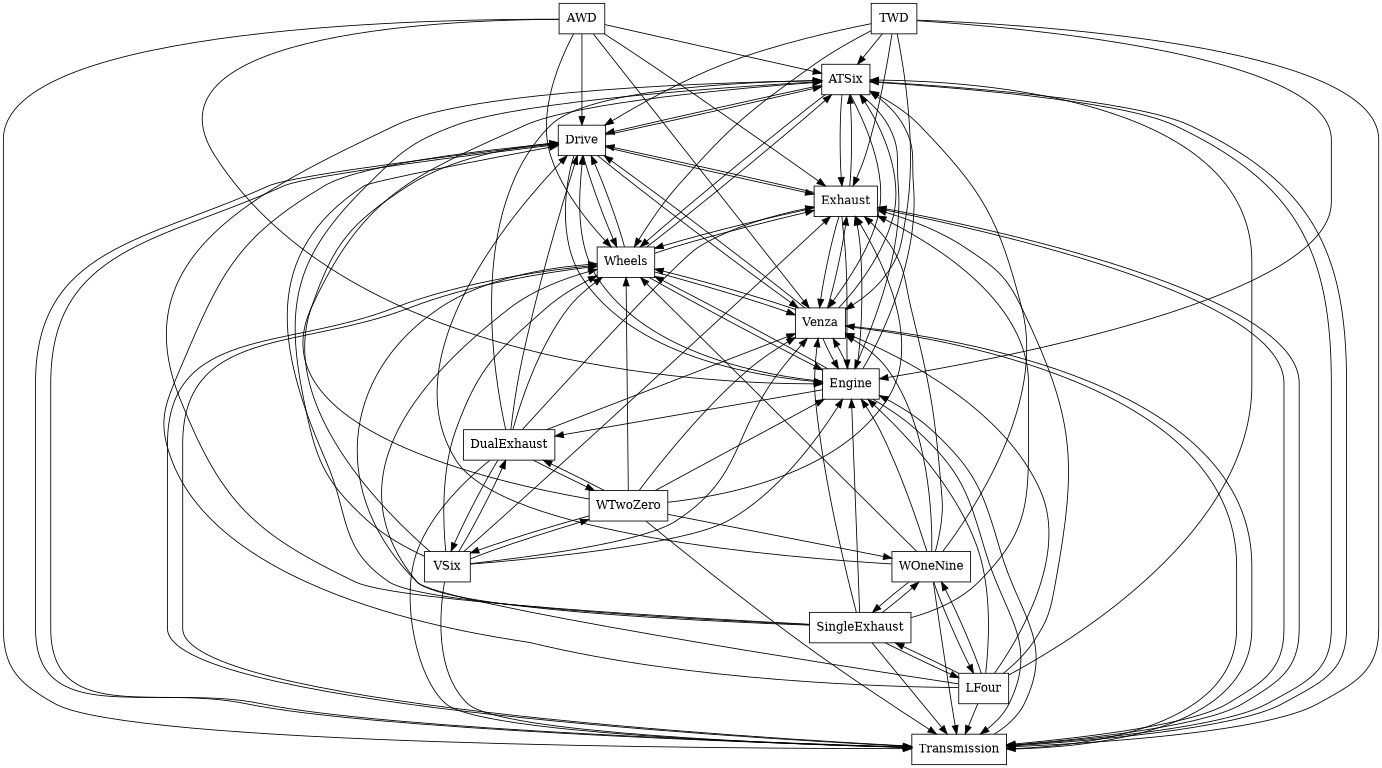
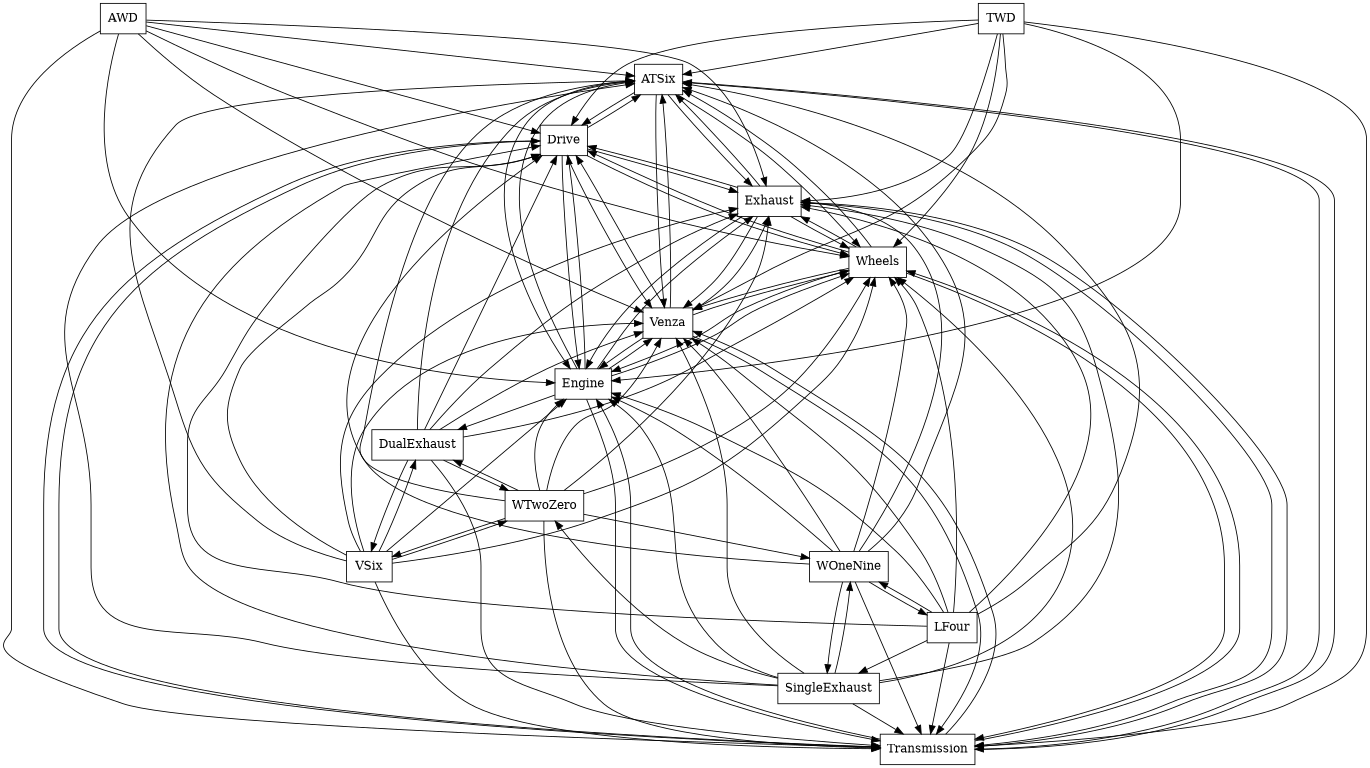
edge "SingleExhaust" -> "LFour": now "SingleExhaust" -> "WTwoZero"
